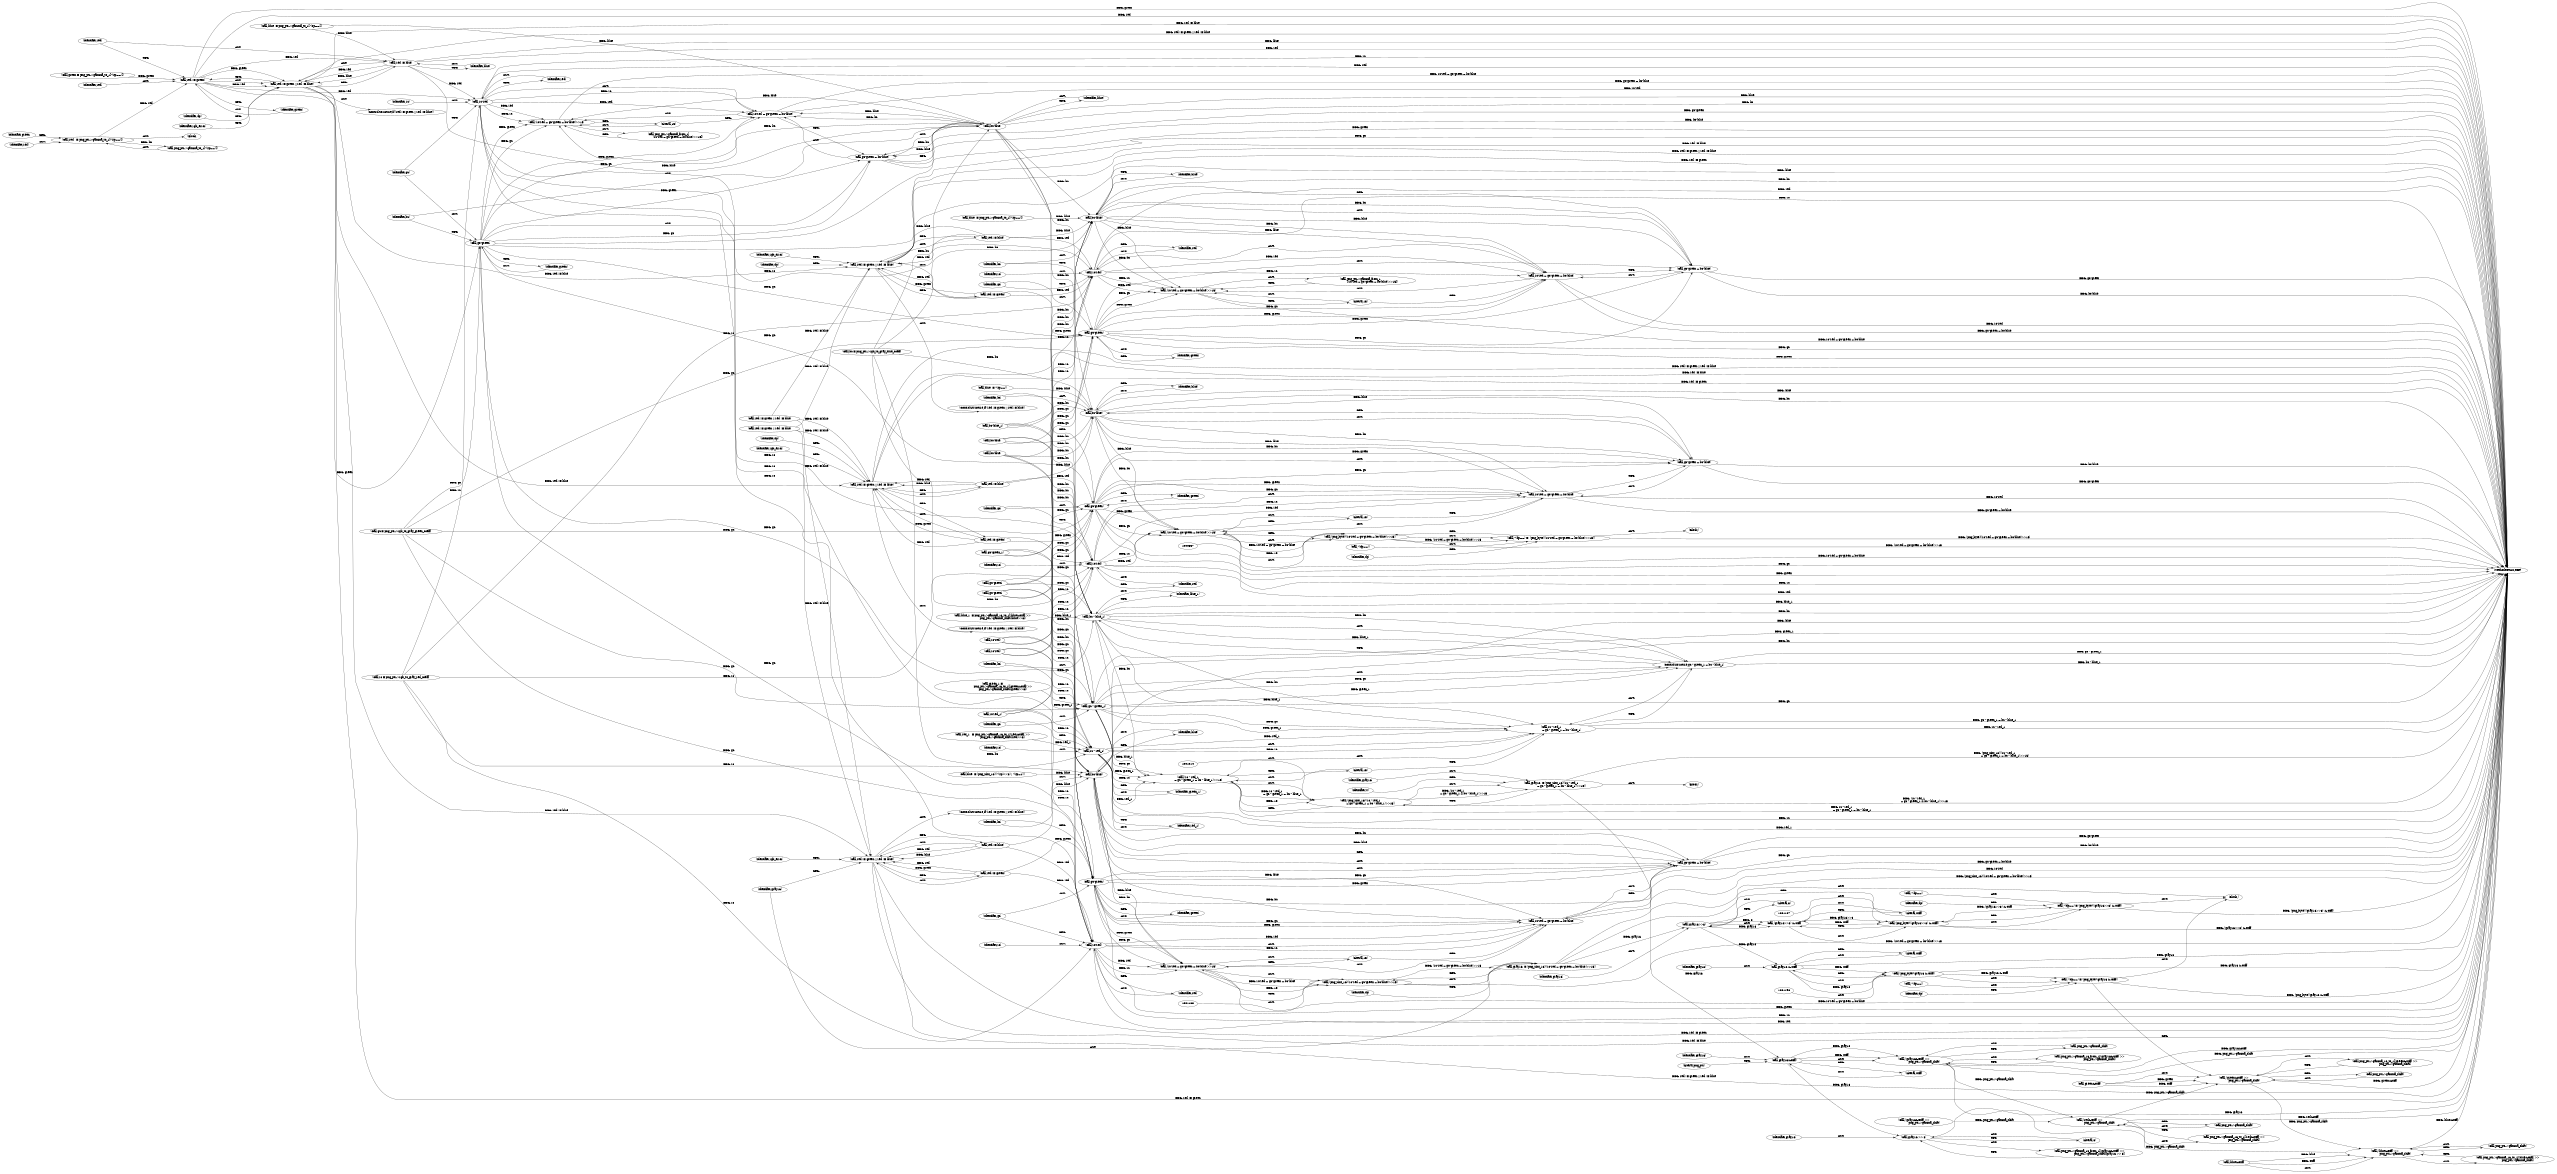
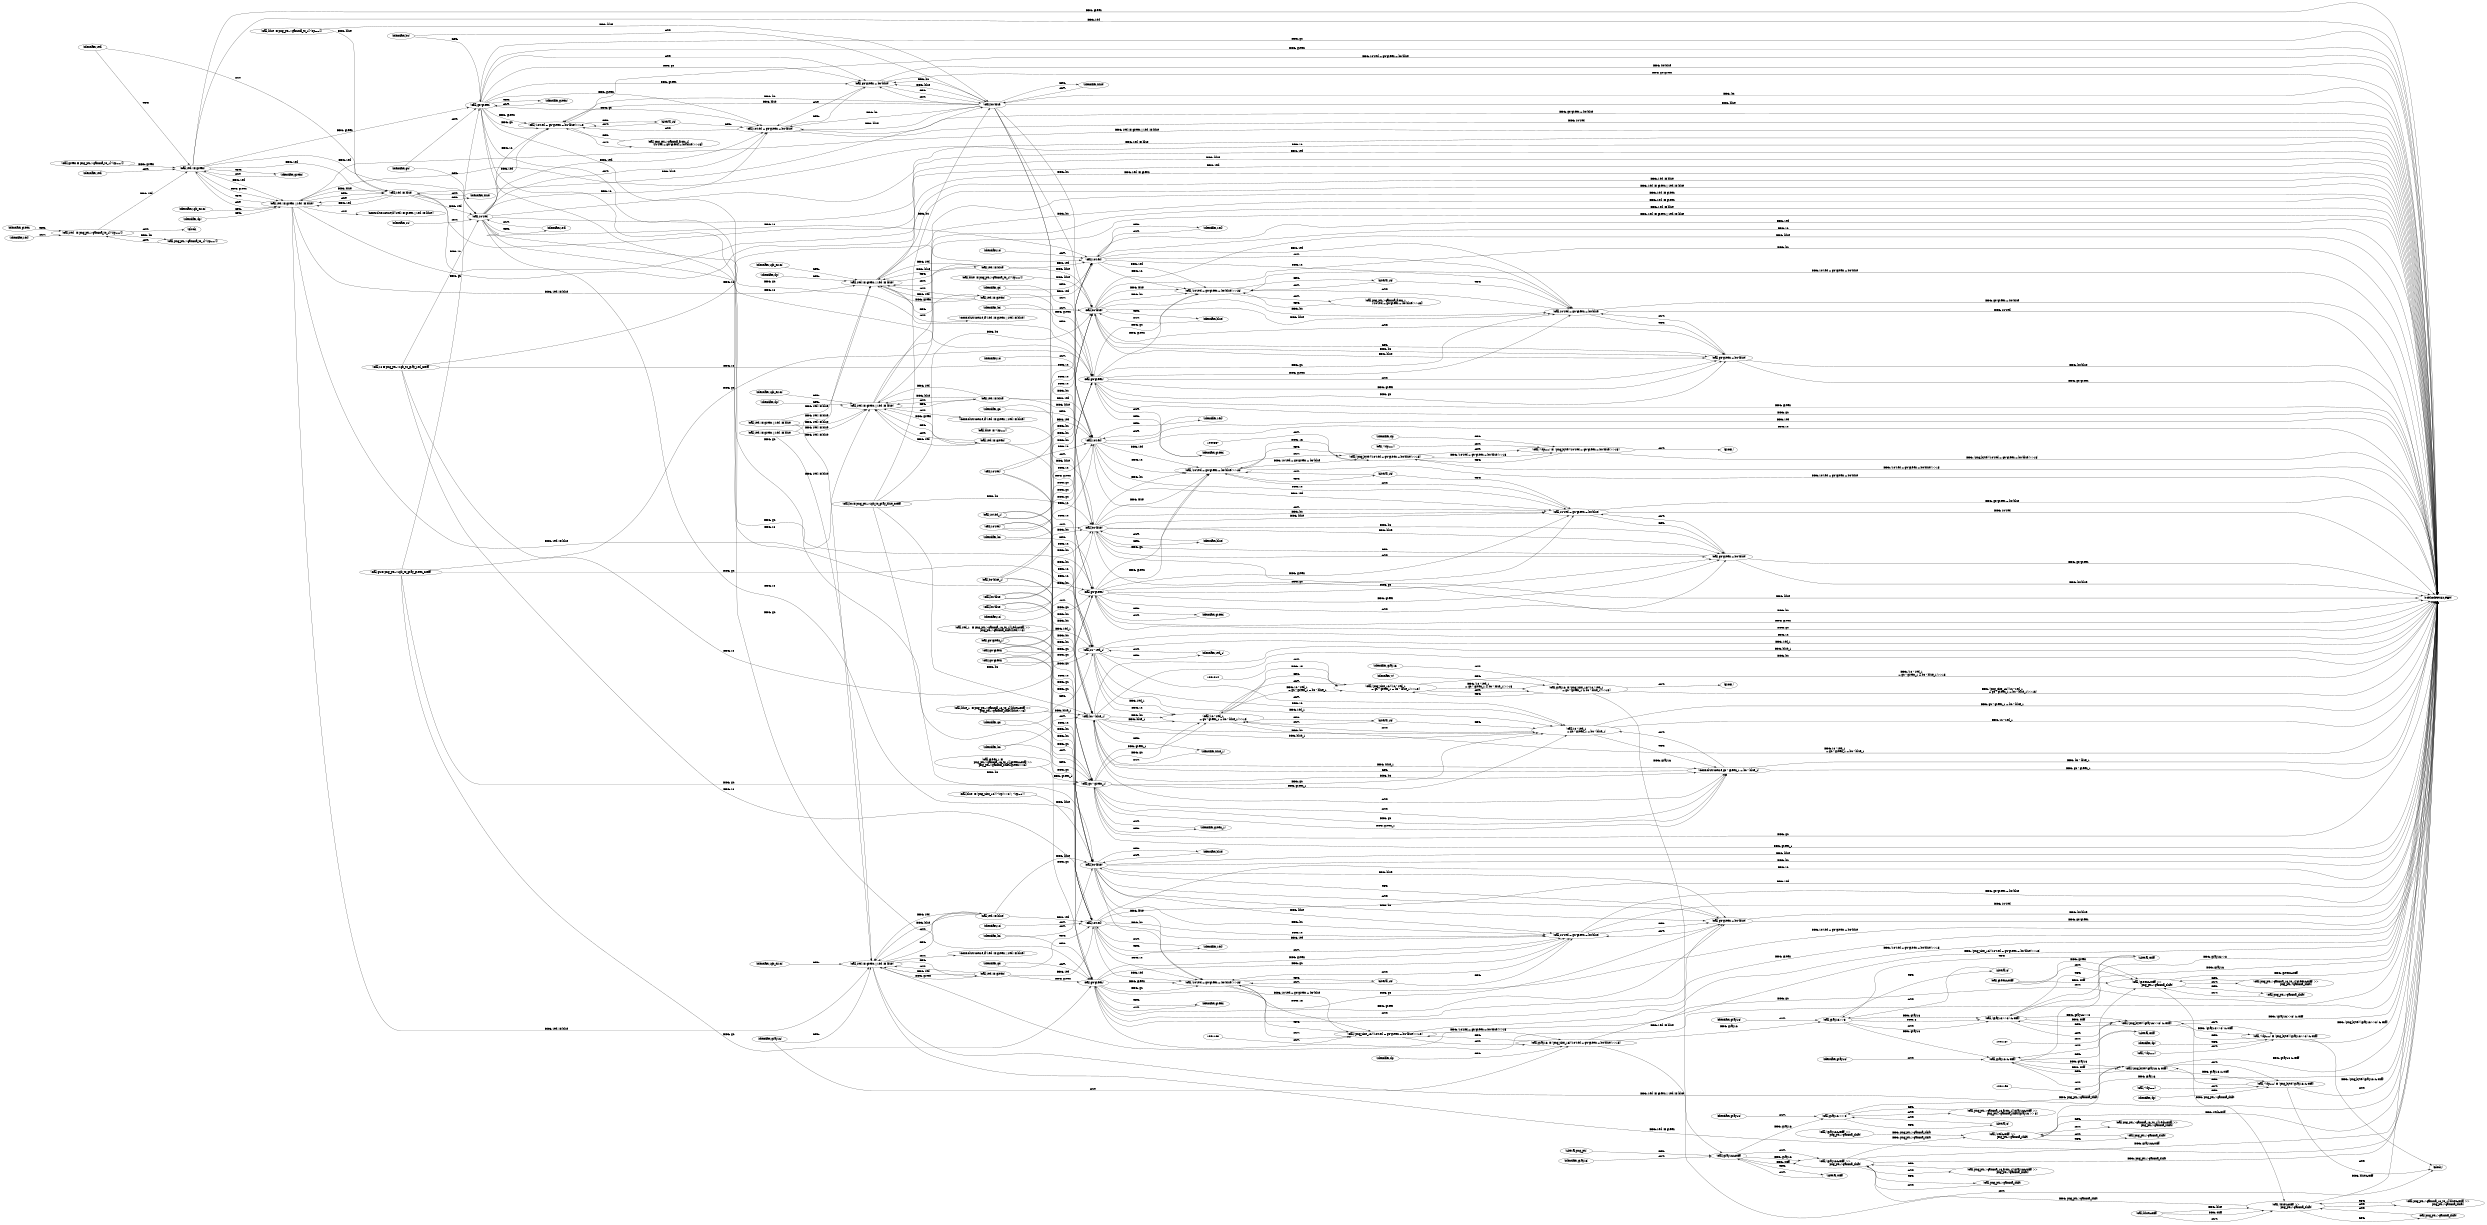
edge "(Call,(gray16>>8) & 0xff)" -> "(MethodReturn,RET)": added, label "DDG: gray16>>8"
edge "(Call,*(dp++) = (png_byte)(gray16 & 0xff))" -> "(Call,(green&0xff) >> png_ptr->gamma_shift)": now "(Call,*(dp++) = (png_byte)(gray16 & 0xff))" -> "(Call,(png_byte)(gray16 & 0xff))"
